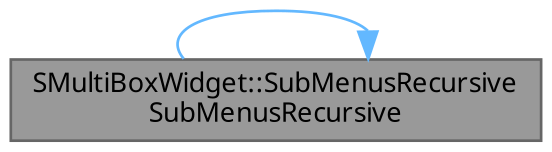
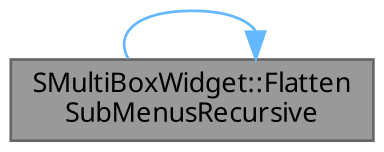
node "SMultiBoxWidget::SubMenusRecursive SubMenusRecursive": label "SMultiBoxWidget::SubMenusRecursive SubMenusRecursive" -> "SMultiBoxWidget::Flatten SubMenusRecursive"
